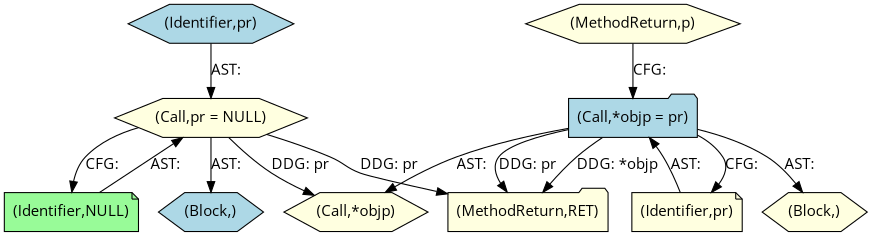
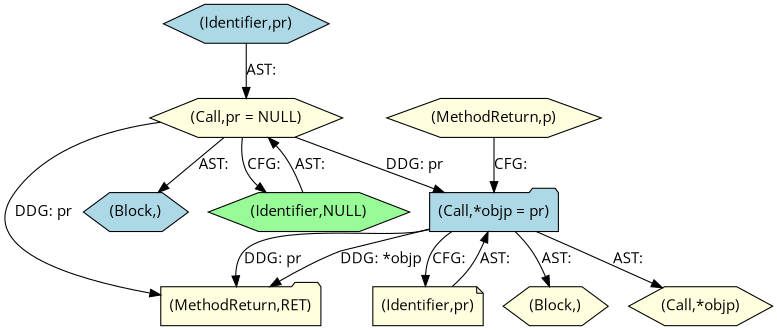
edge "(Call,pr = NULL)" -> "(Call,*objp)": now "(Call,pr = NULL)" -> "(Call,*objp = pr)"
node "(Identifier,NULL)": shape note -> hexagon
